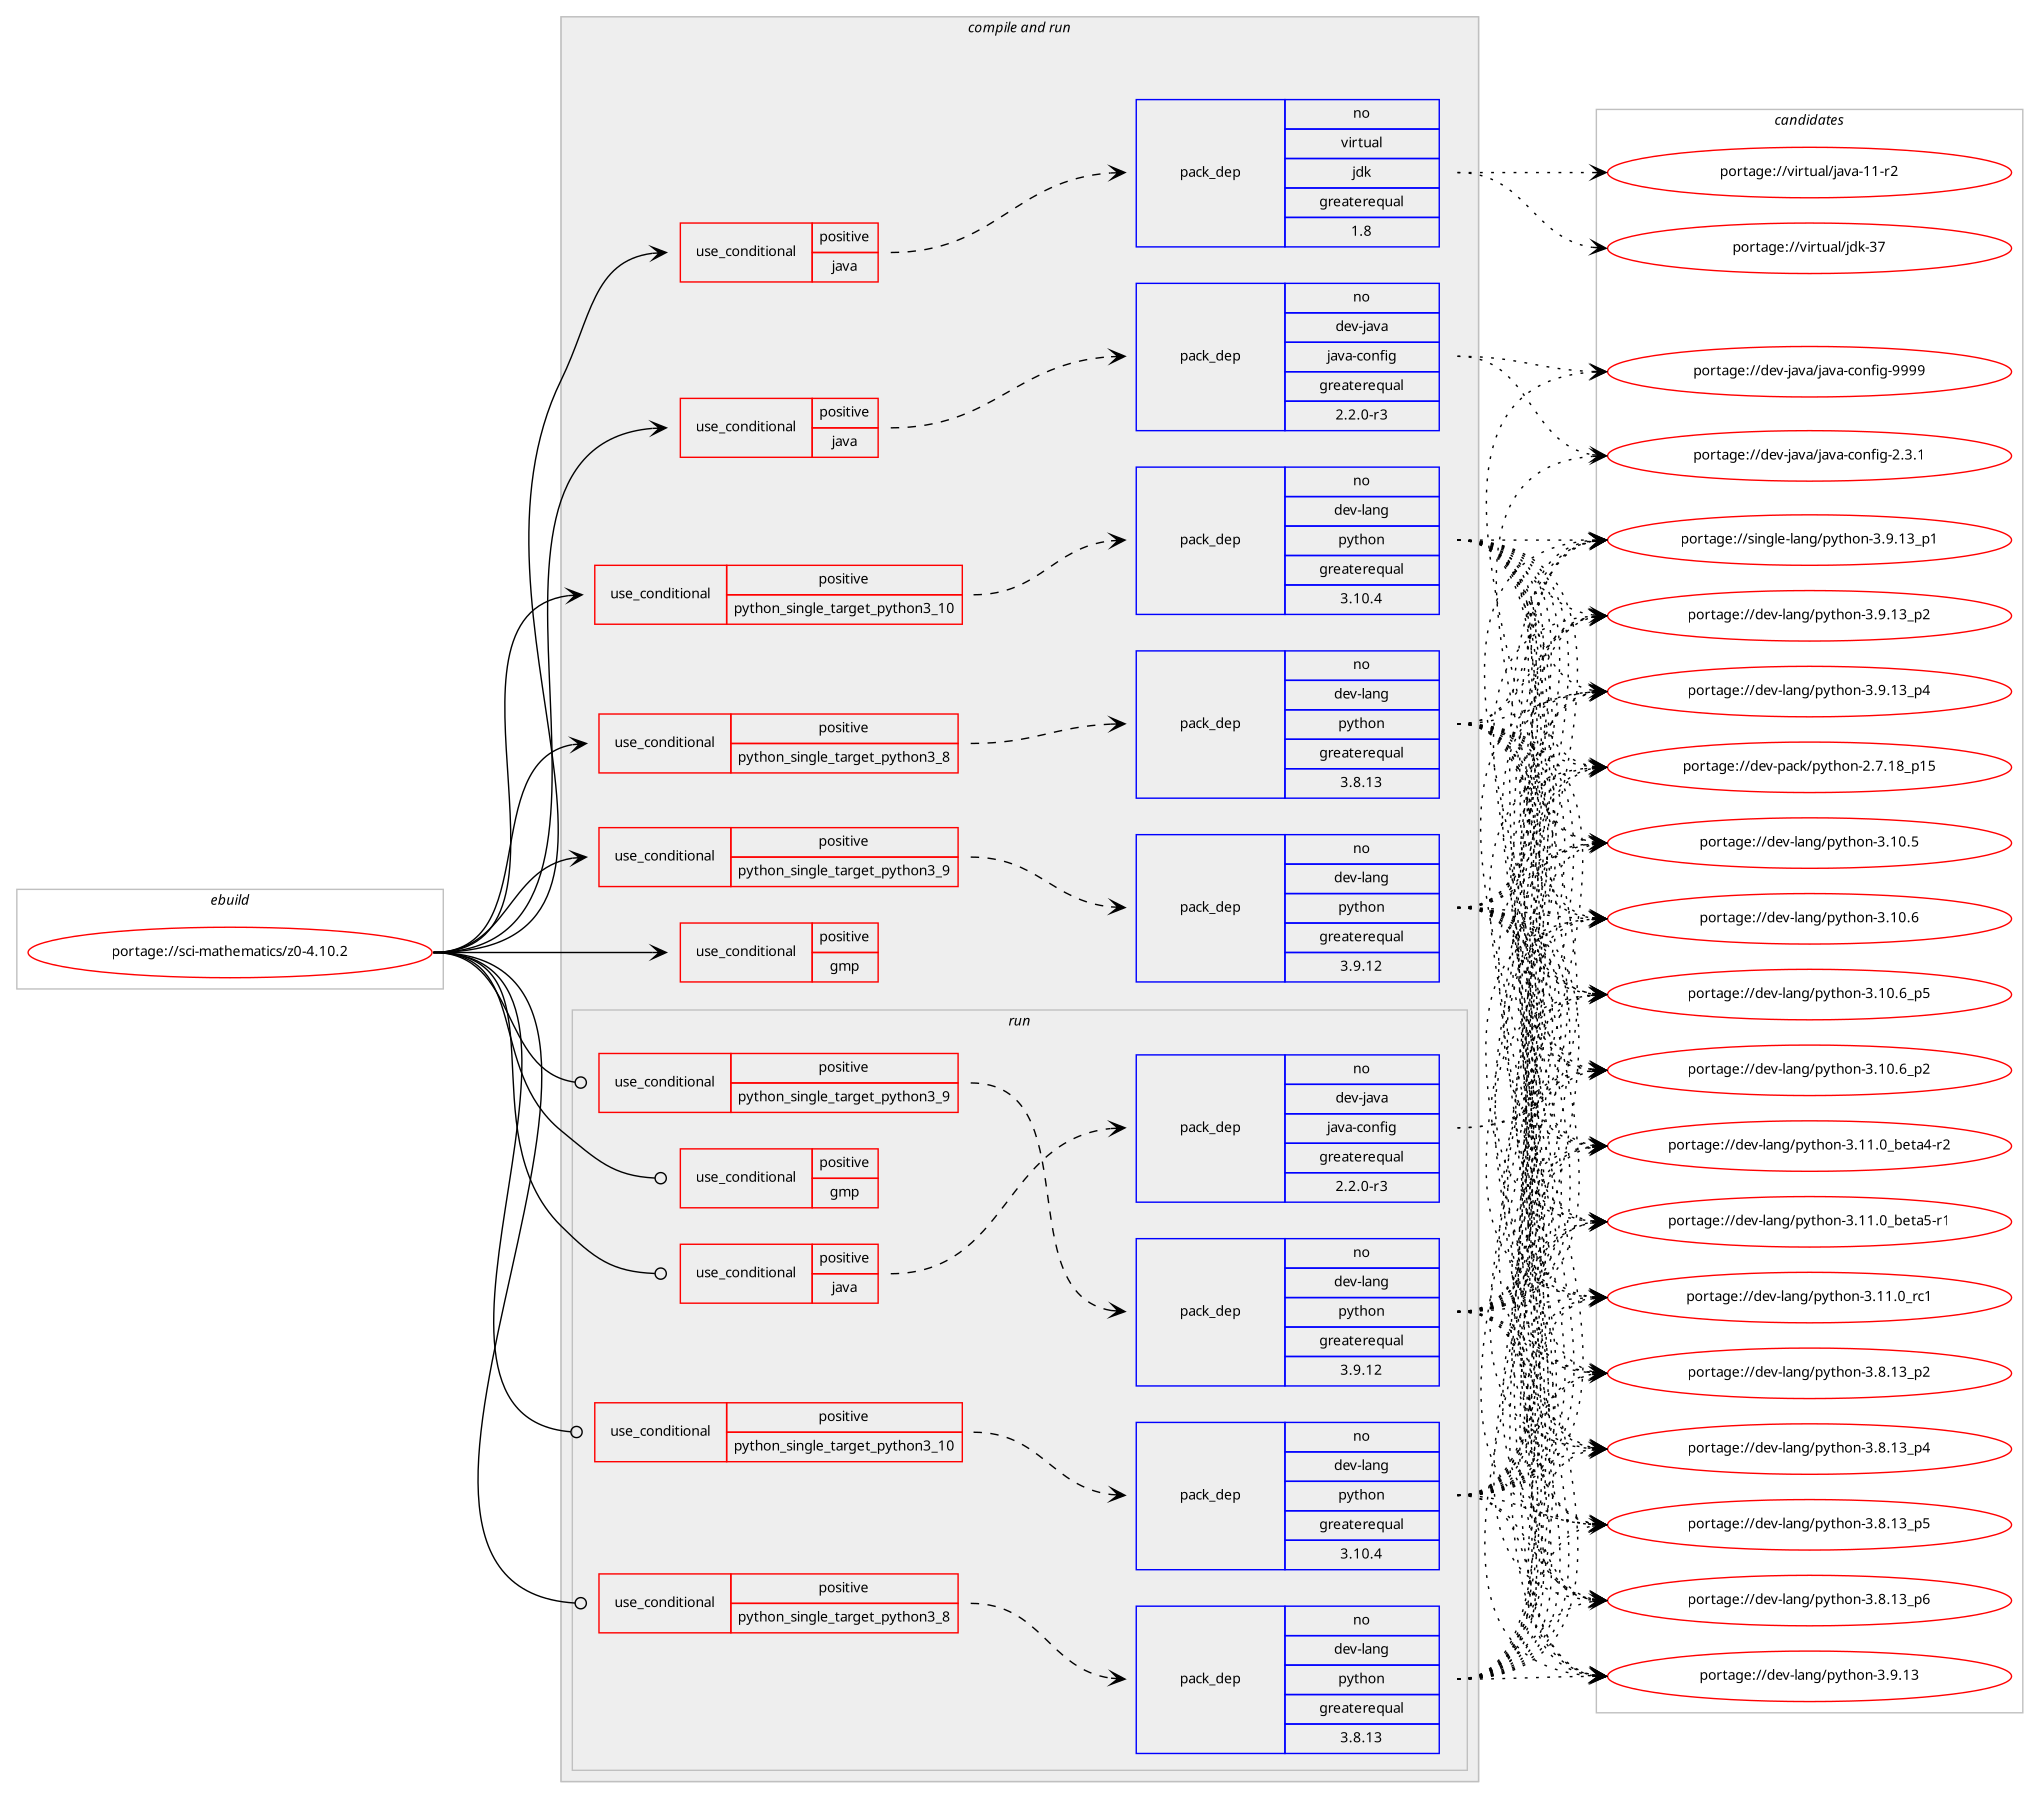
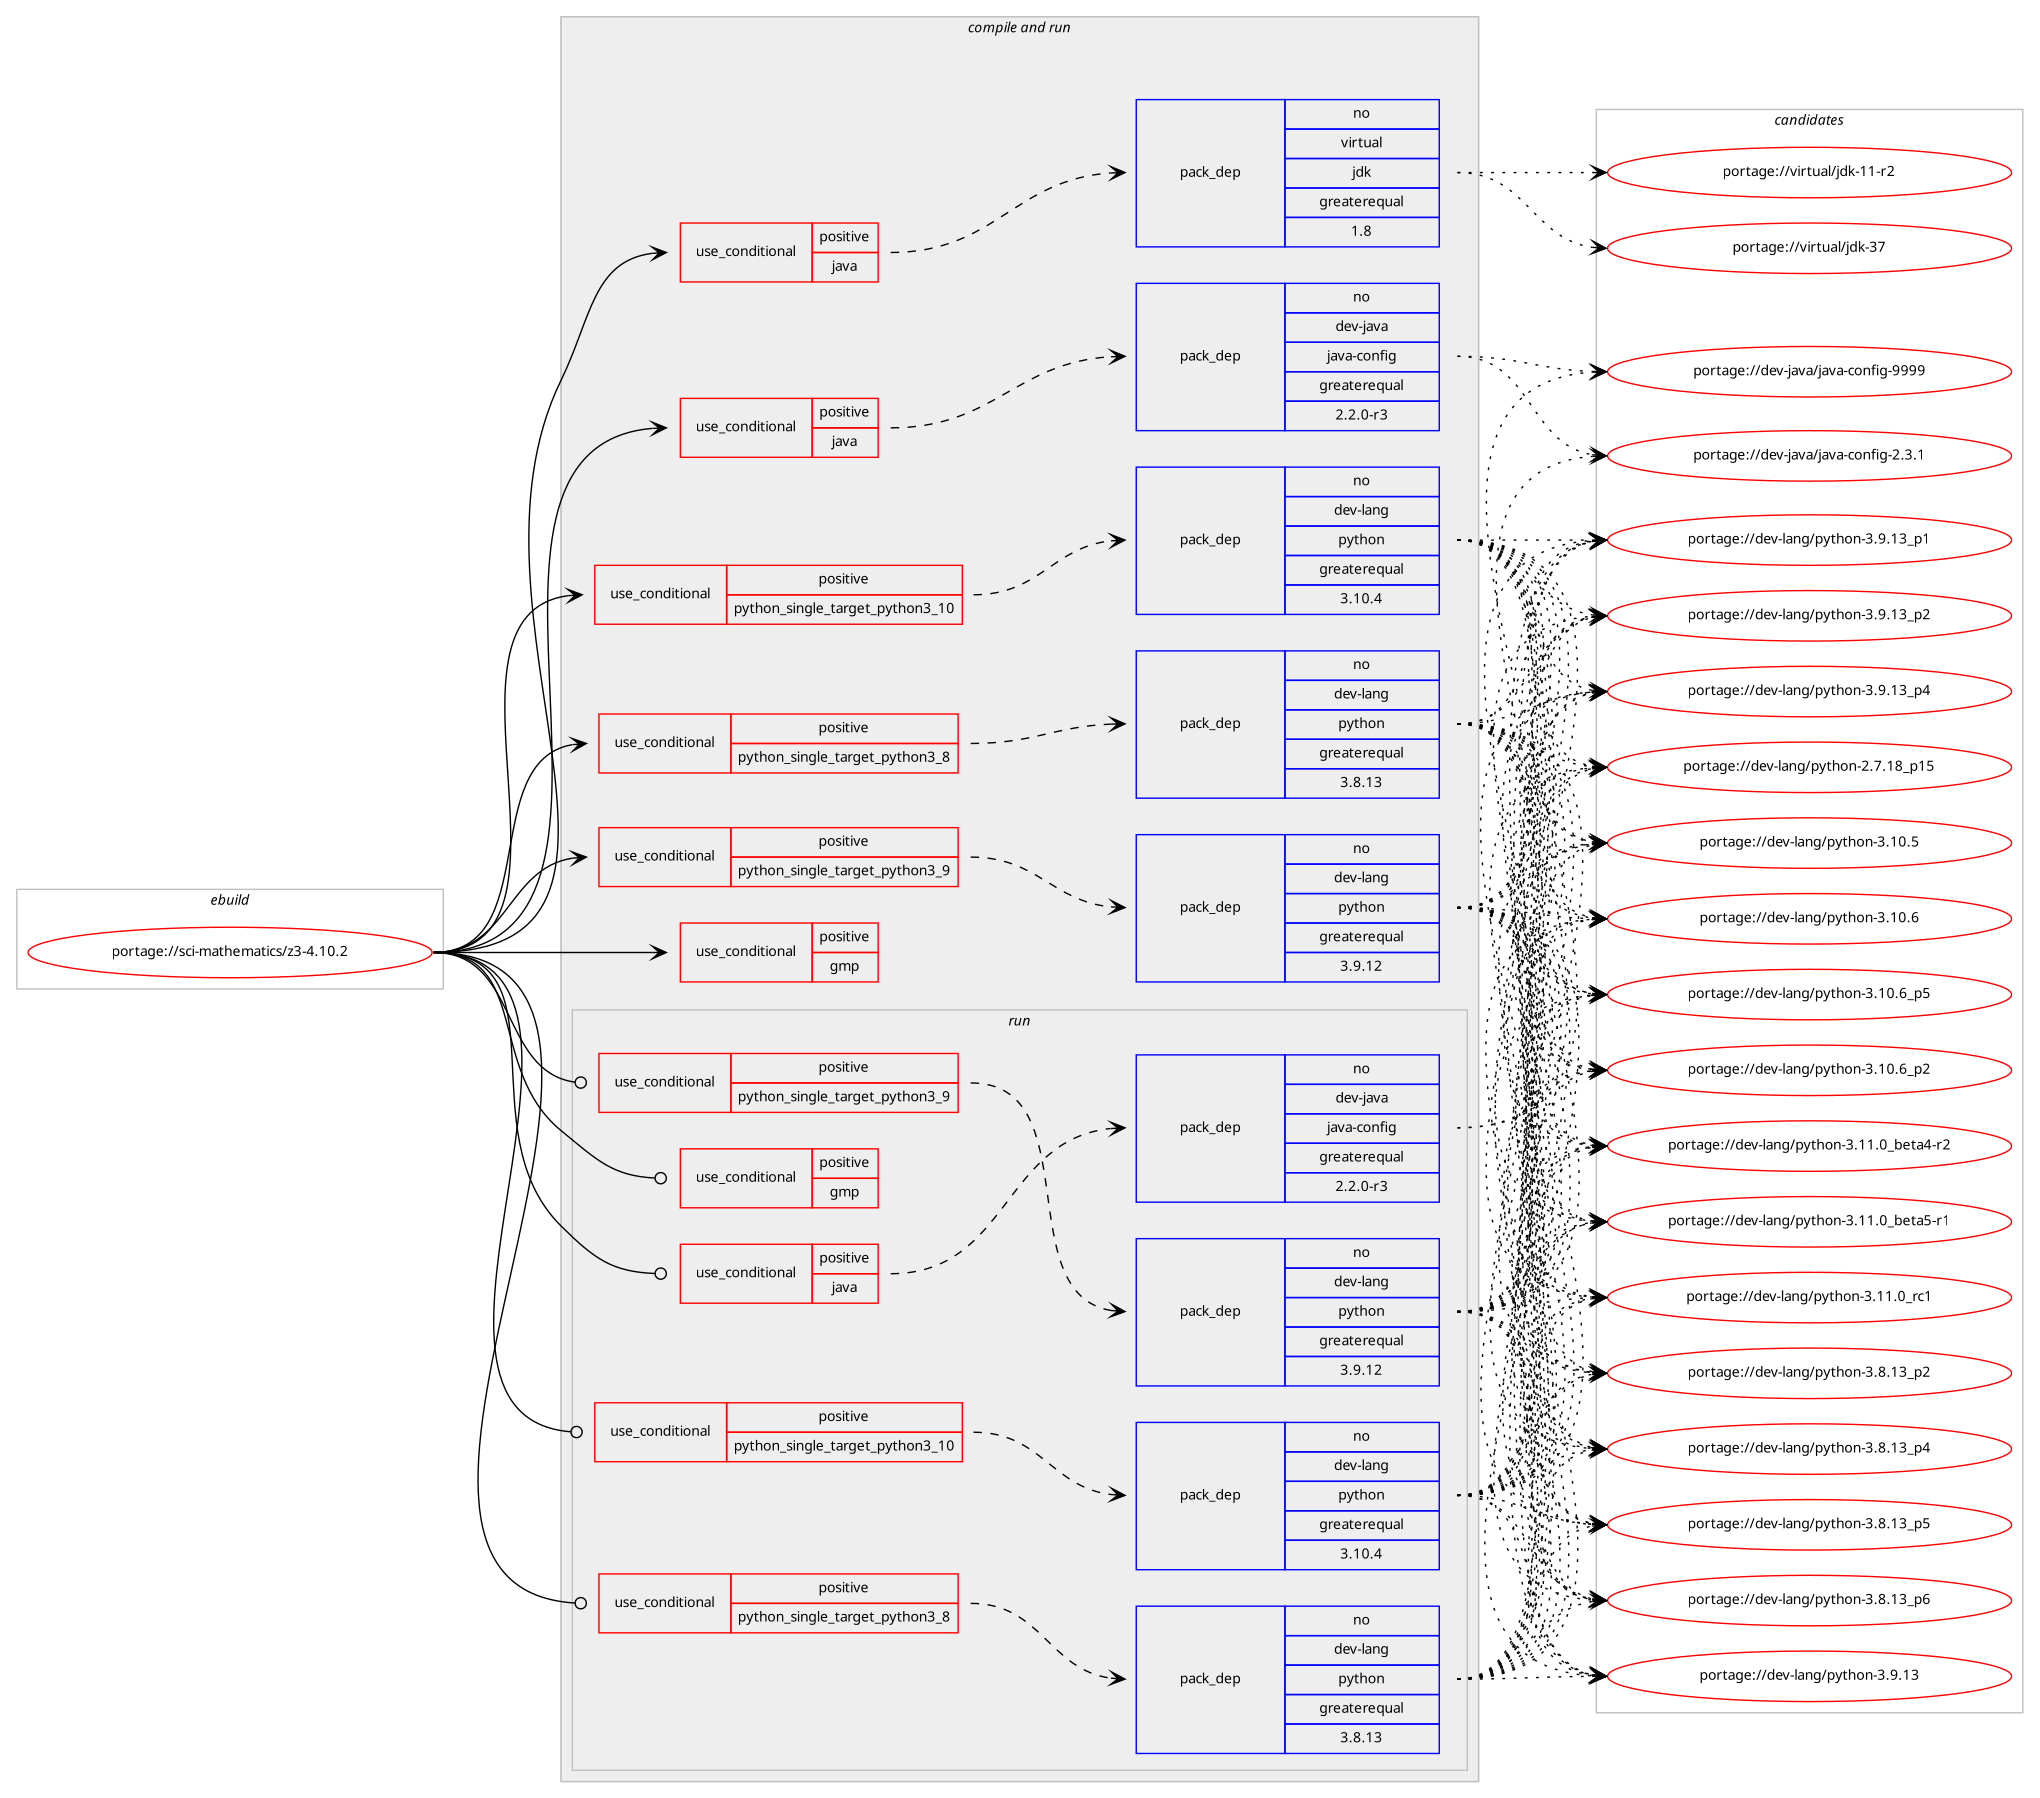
node "portage://virtual/java-11-r2": label "portage://virtual/java-11-r2" -> "portage://virtual/jdk-11-r2"
node "portage://single-lang/python-3.9.13_p1": label "portage://single-lang/python-3.9.13_p1" -> "portage://dev-lang/python-3.9.13_p1"
node "portage://dev-pack/python-2.7.18_p15": label "portage://dev-pack/python-2.7.18_p15" -> "portage://dev-lang/python-2.7.18_p15"
node "portage://sci-mathematics/z0-4.10.2": label "portage://sci-mathematics/z0-4.10.2" -> "portage://sci-mathematics/z3-4.10.2"
